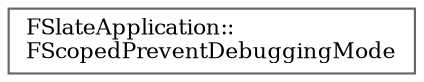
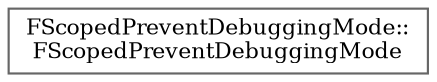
node "FSlateApplication:: FScopedPreventDebuggingMode": label "FSlateApplication:: FScopedPreventDebuggingMode" -> "FScopedPreventDebuggingMode:: FScopedPreventDebuggingMode"
